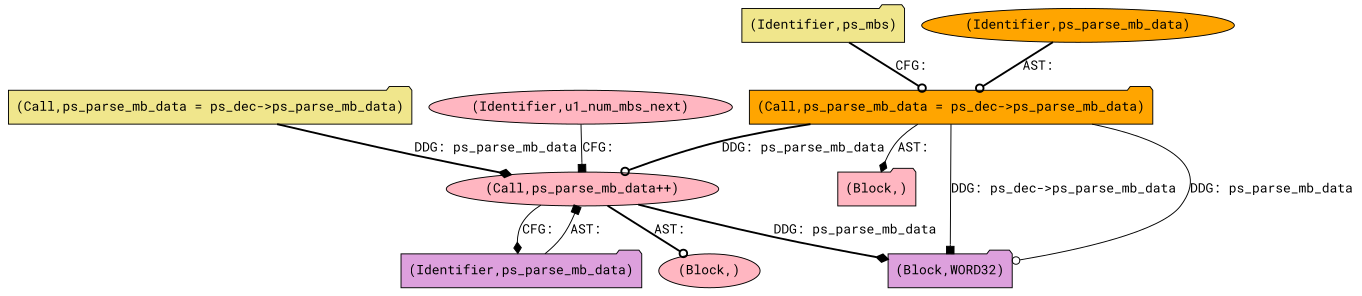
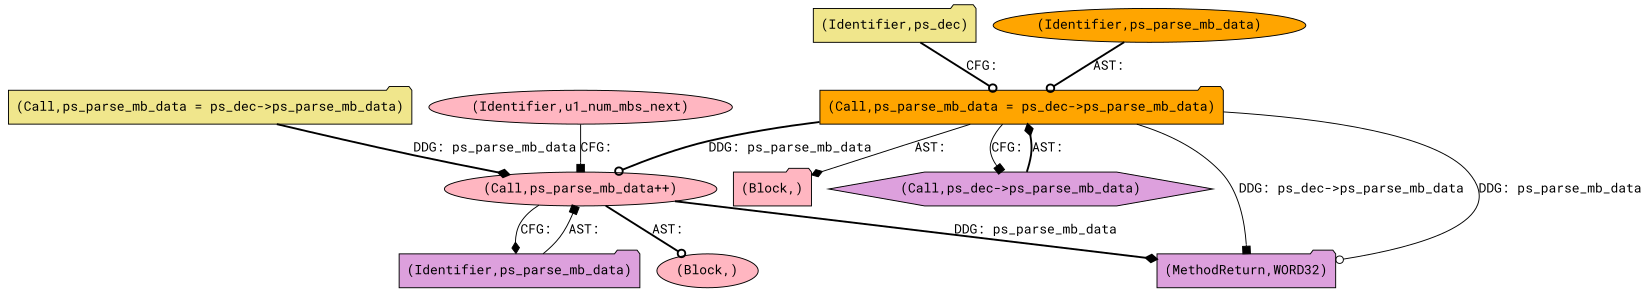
node "(Identifier,ps_mbs)": label "(Identifier,ps_mbs)" -> "(Identifier,ps_dec)"
node "(Call,ps_dec->ps_parse_mb_data)": added
node "(Block,WORD32)": label "(Block,WORD32)" -> "(MethodReturn,WORD32)"
